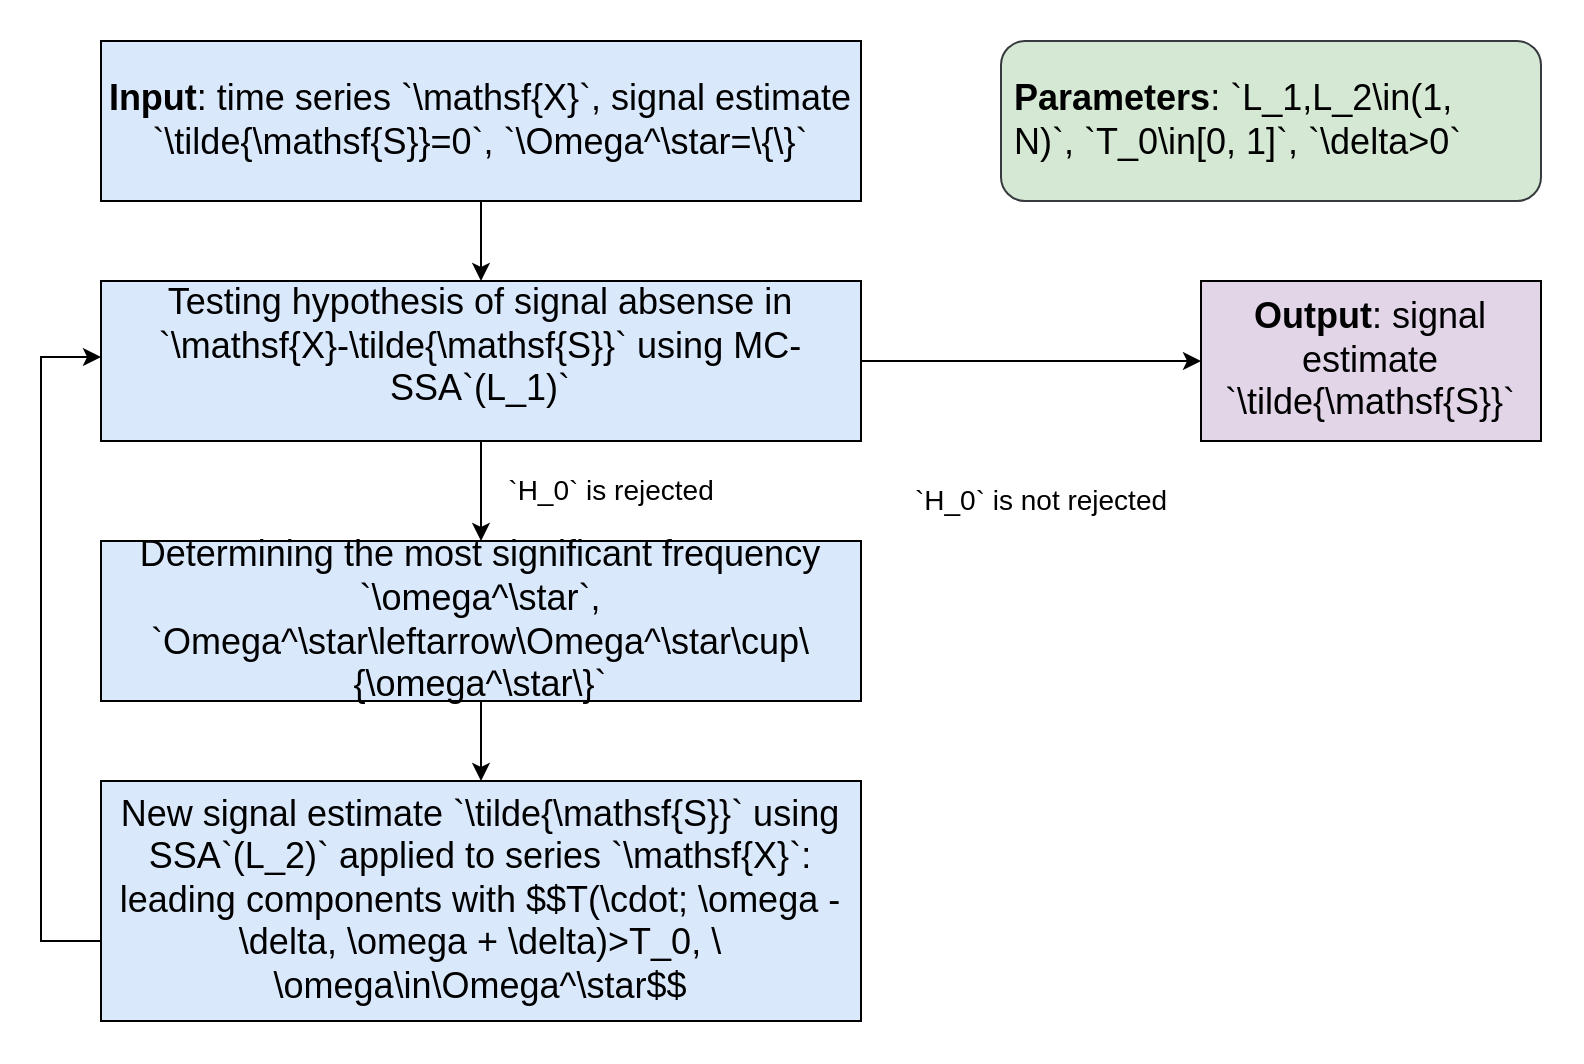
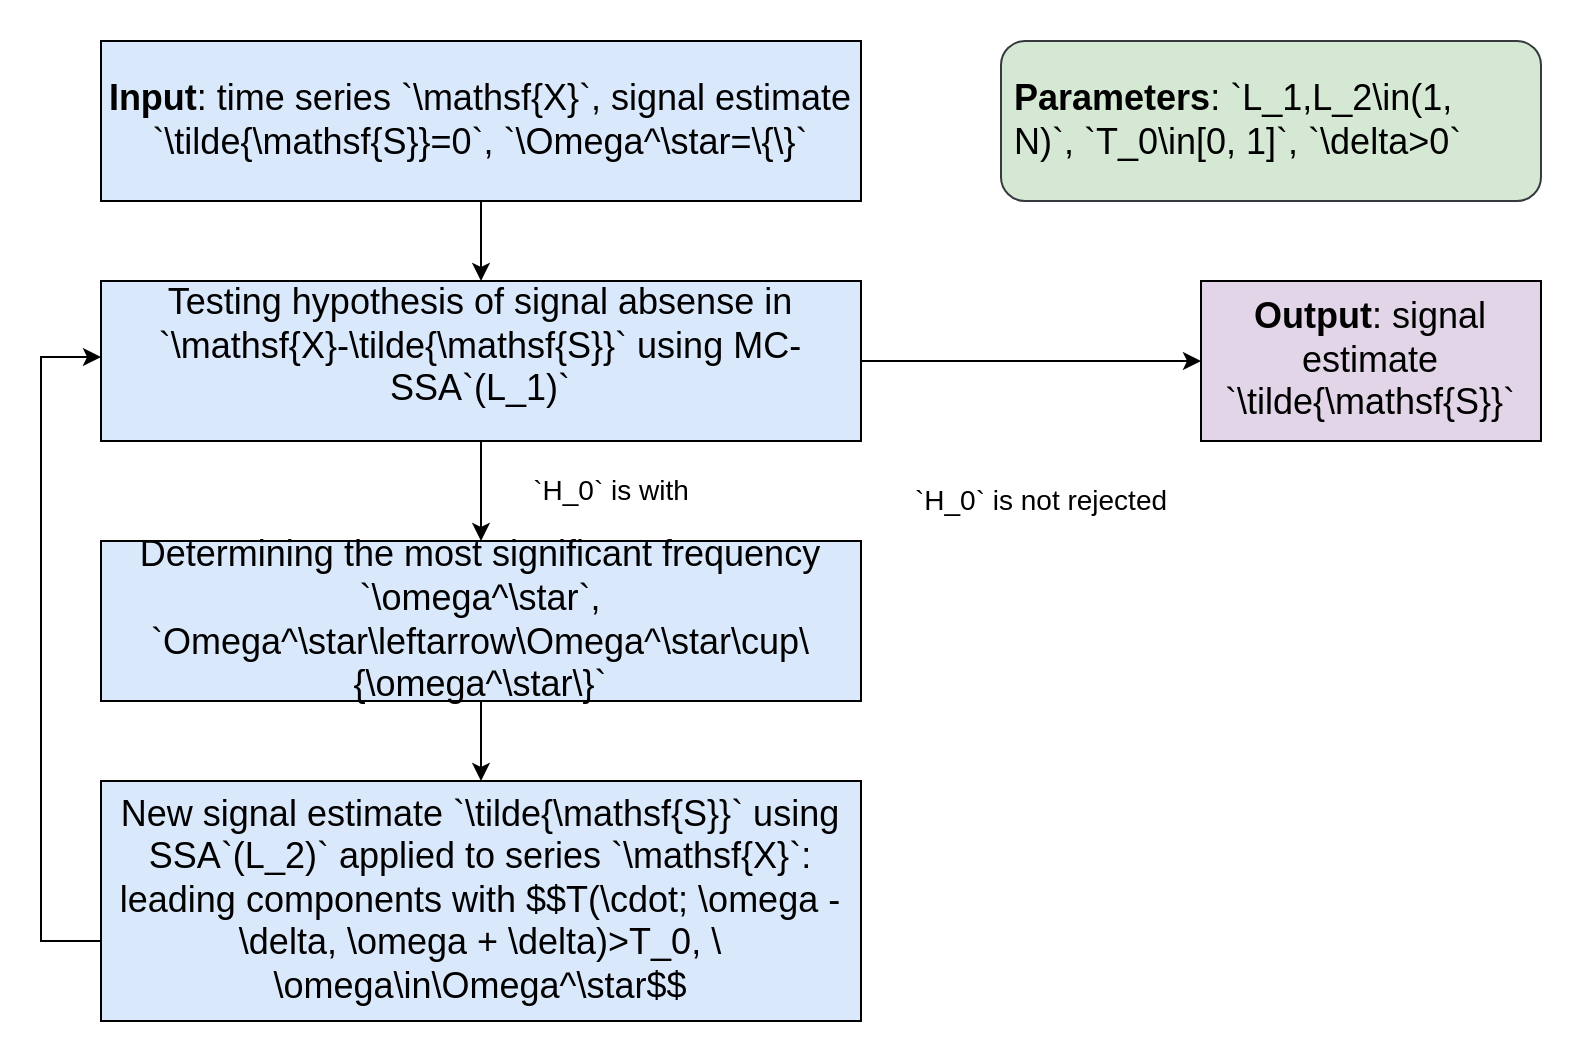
node "`H_0` is rejected": label "`H_0` is rejected" -> "`H_0` is with"
